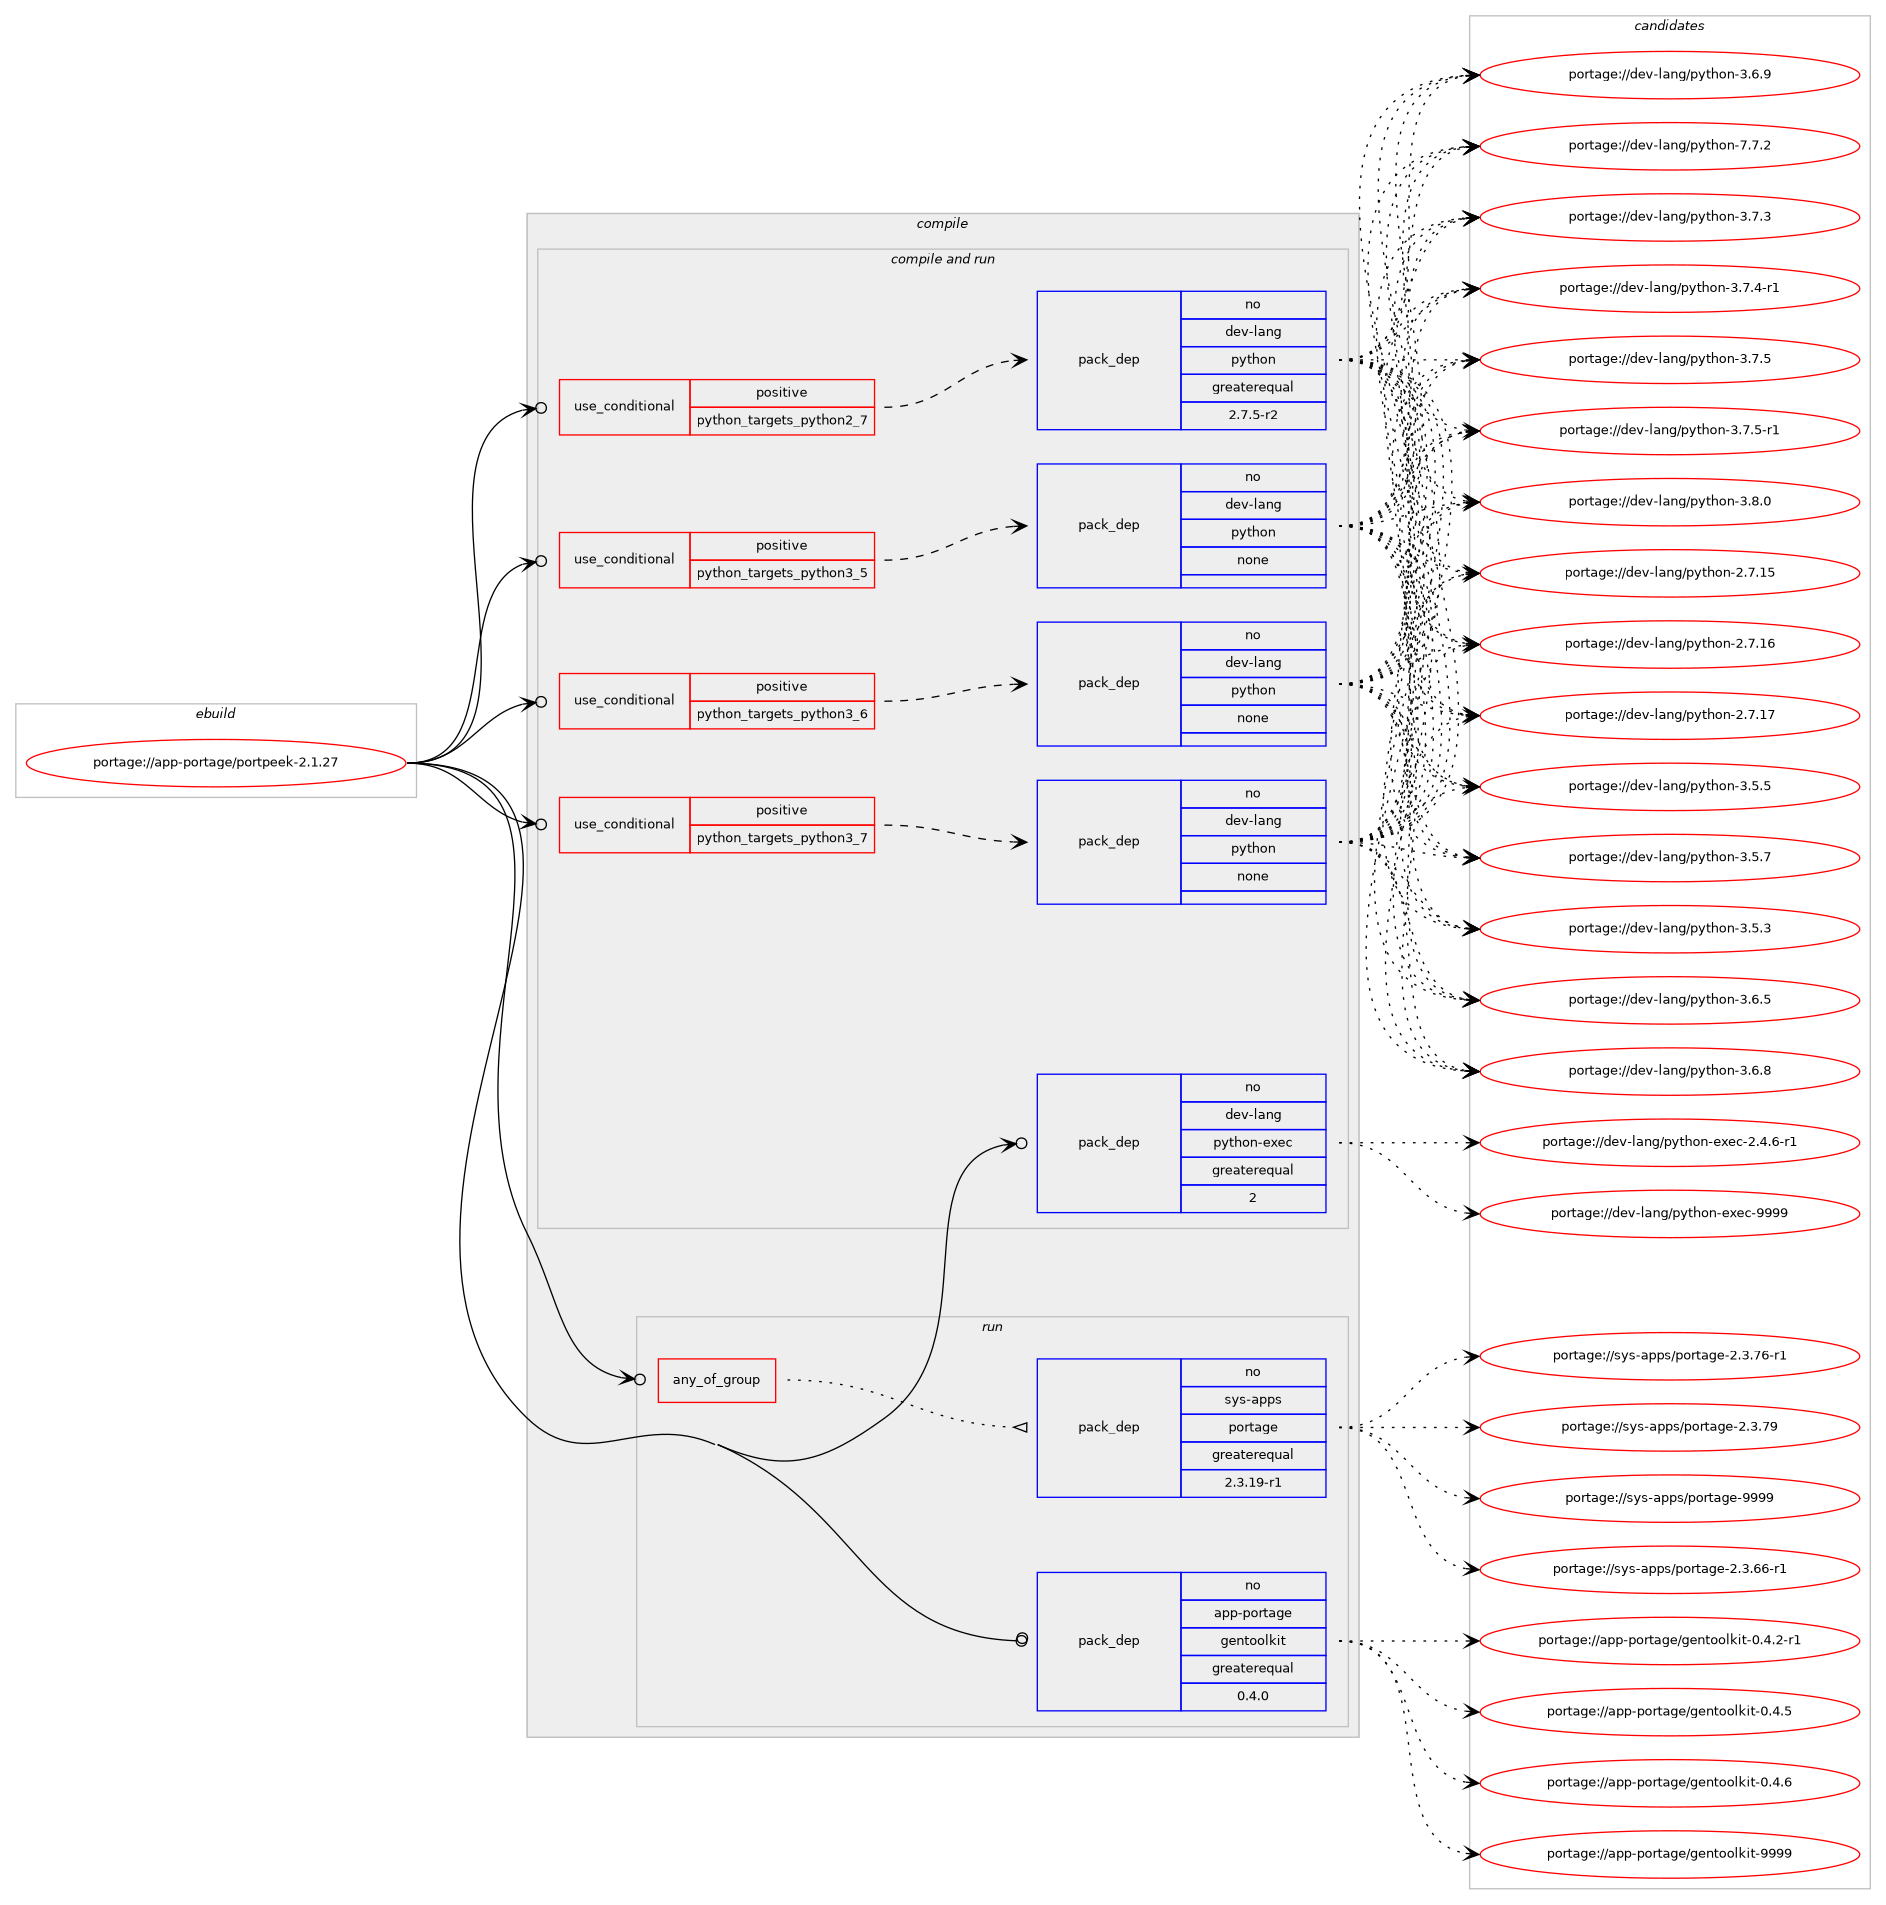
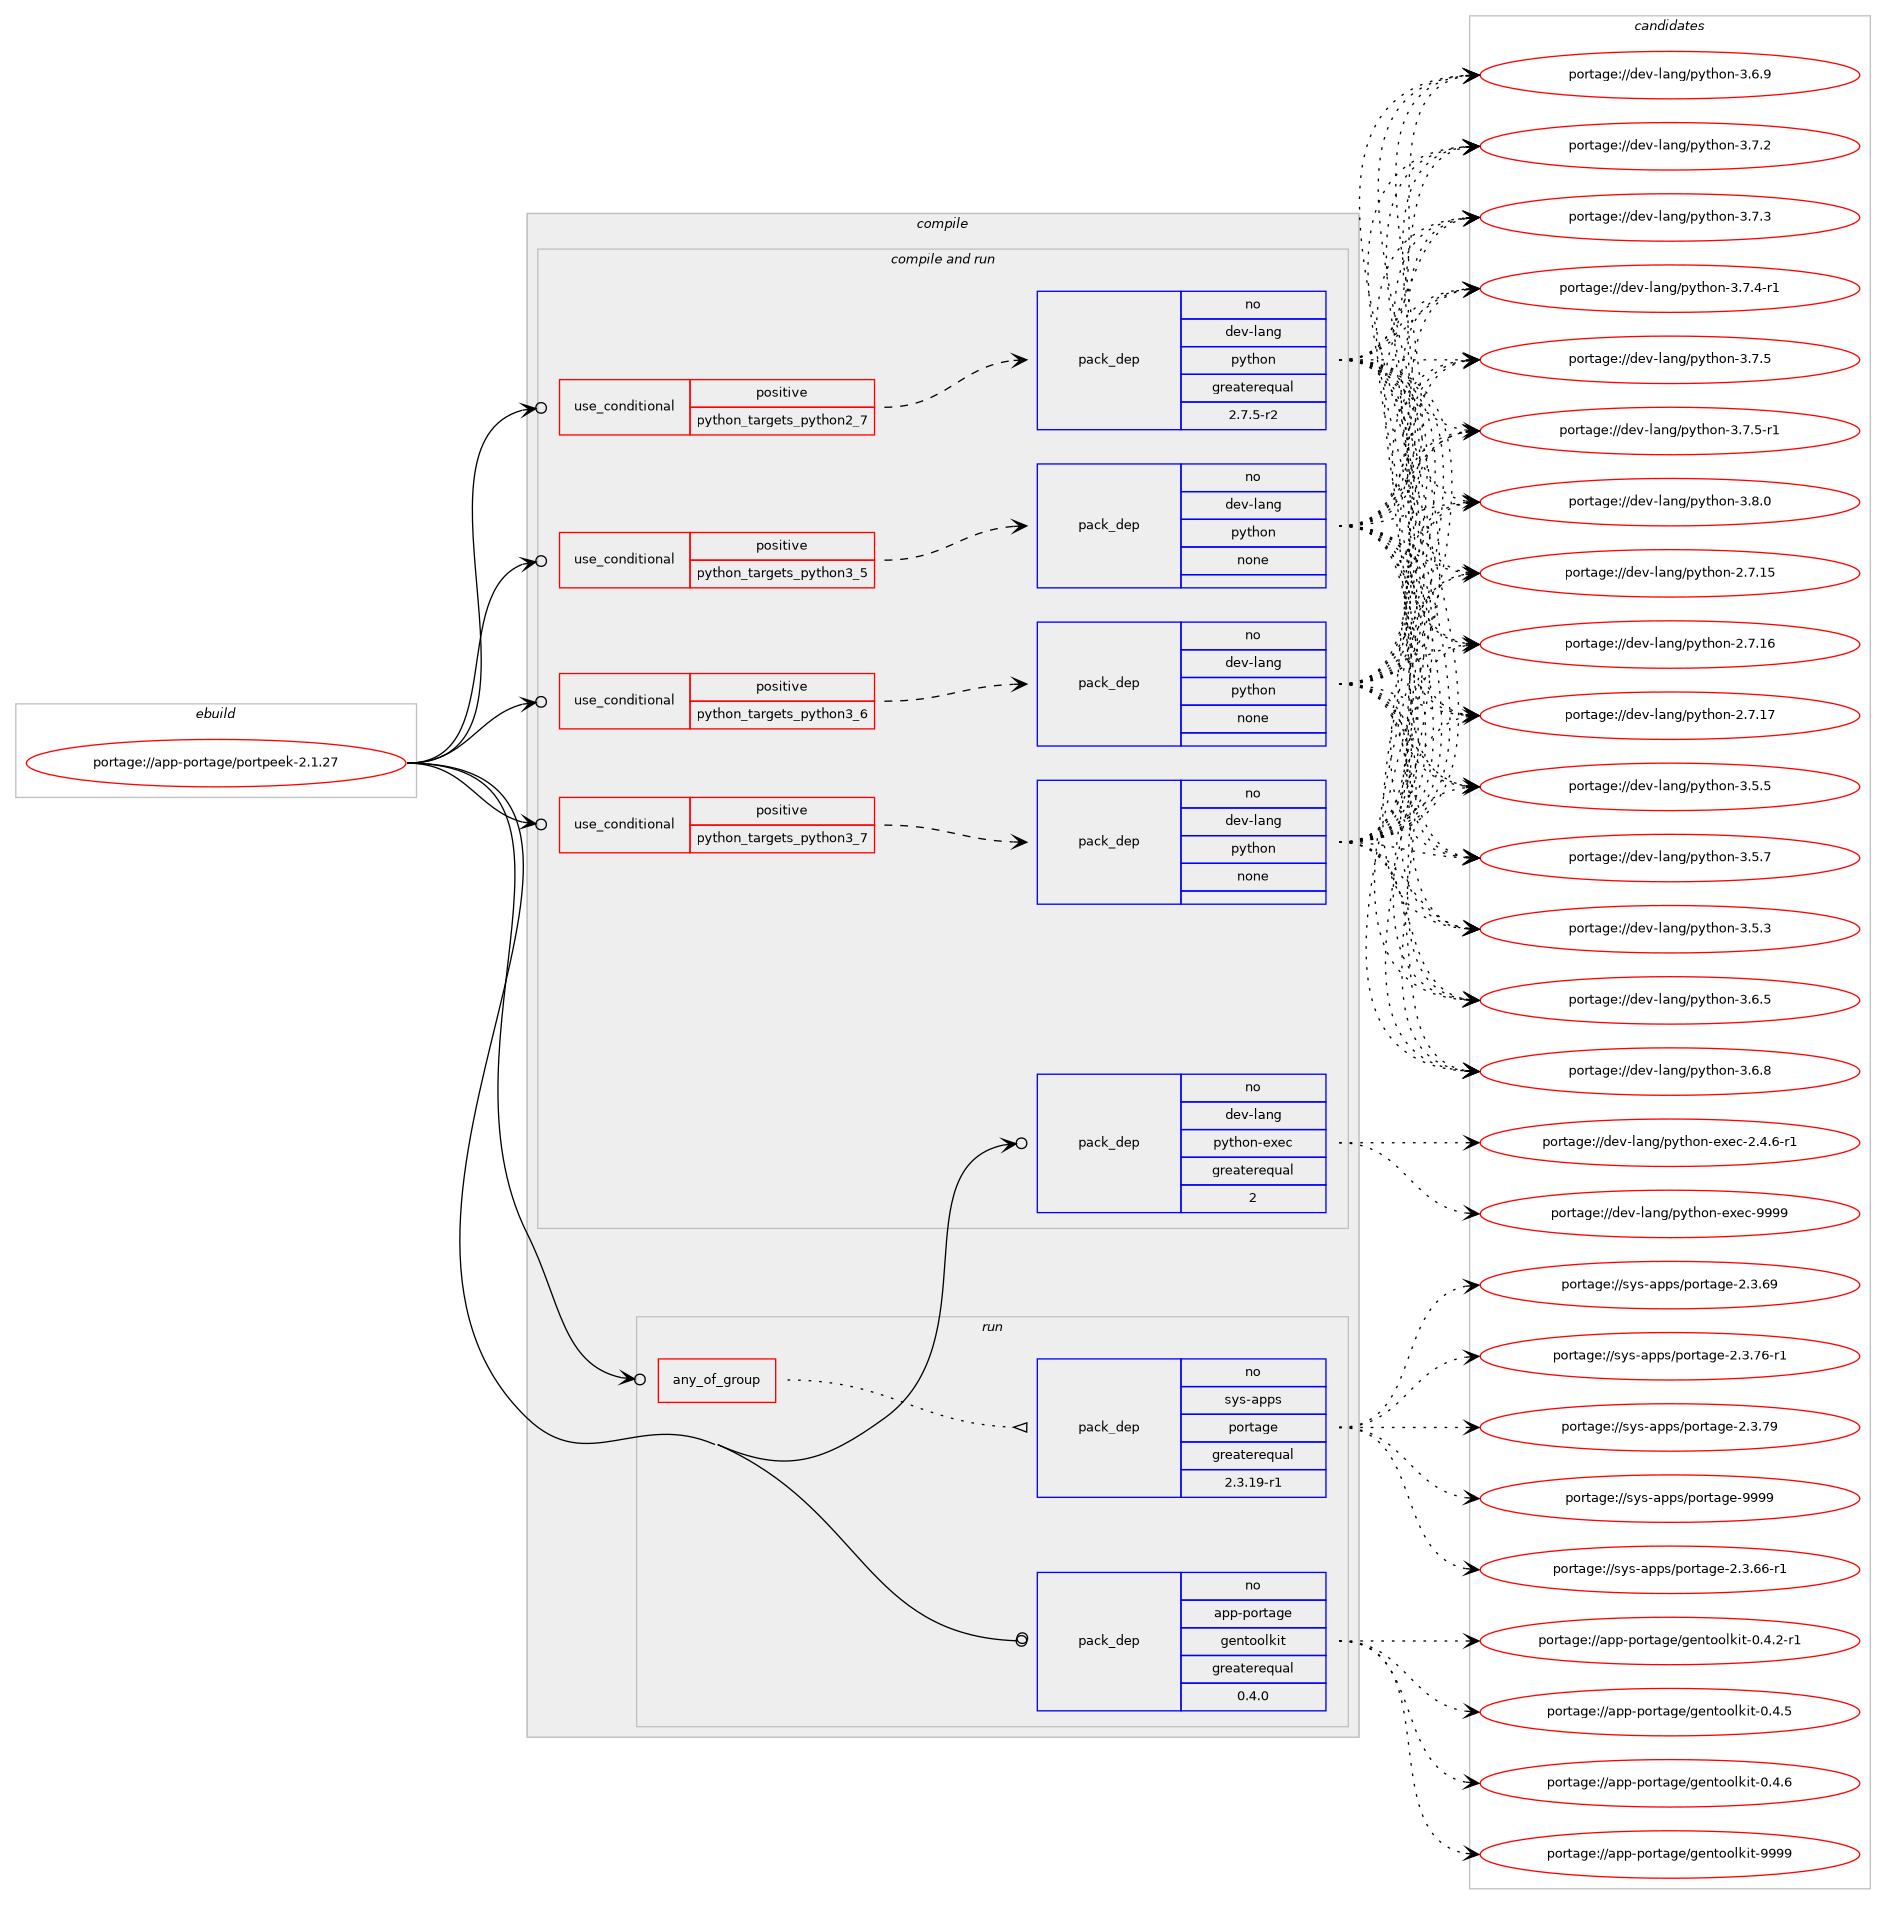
node "portage://dev-lang/python-7.7.2": label "portage://dev-lang/python-7.7.2" -> "portage://dev-lang/python-3.7.2"
node "portage://sys-apps/portage-2.3.69": added
